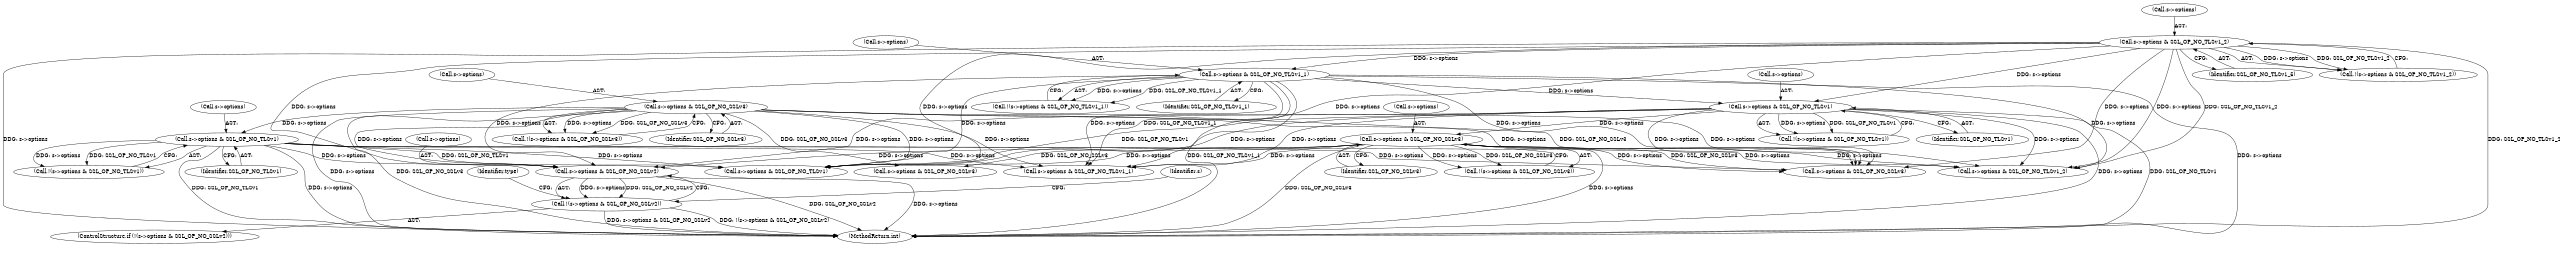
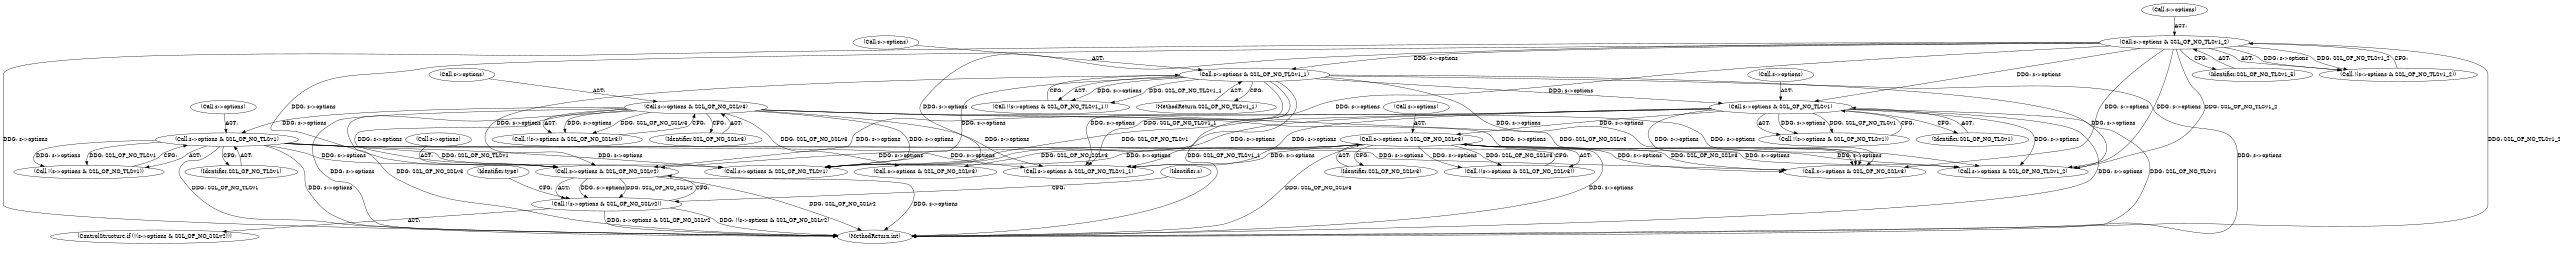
node "(Identifier,SSL_OP_NO_TLSv1_1)": label "(Identifier,SSL_OP_NO_TLSv1_1)" -> "(MethodReturn,SSL_OP_NO_TLSv1_1)"
